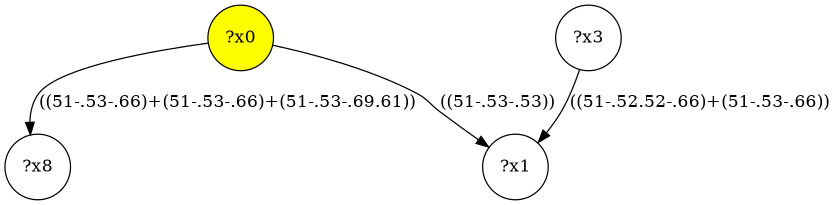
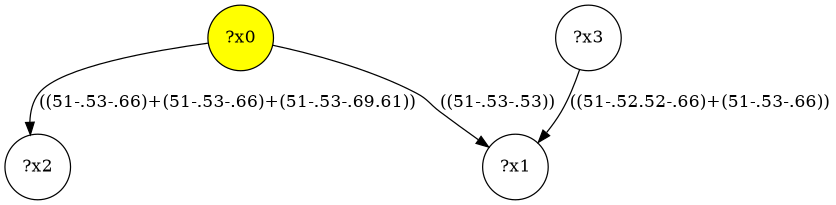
node "?x8": label "?x8" -> "?x2"
